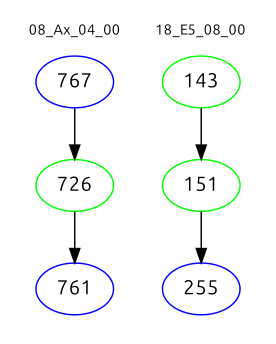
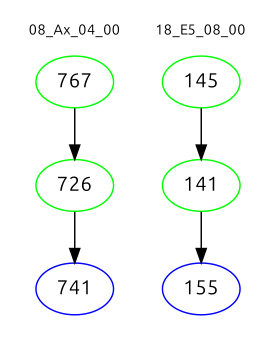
node "767": color blue -> green
node "143": label "143" -> "145"
node "151": label "151" -> "141"
node "761": label "761" -> "741"
node "255": label "255" -> "155"
